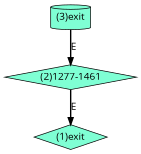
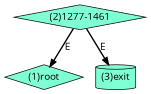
edge "(3)exit" -> "(2)1277-1461": reversed
node "(1)exit": label "(1)exit" -> "(1)root"
